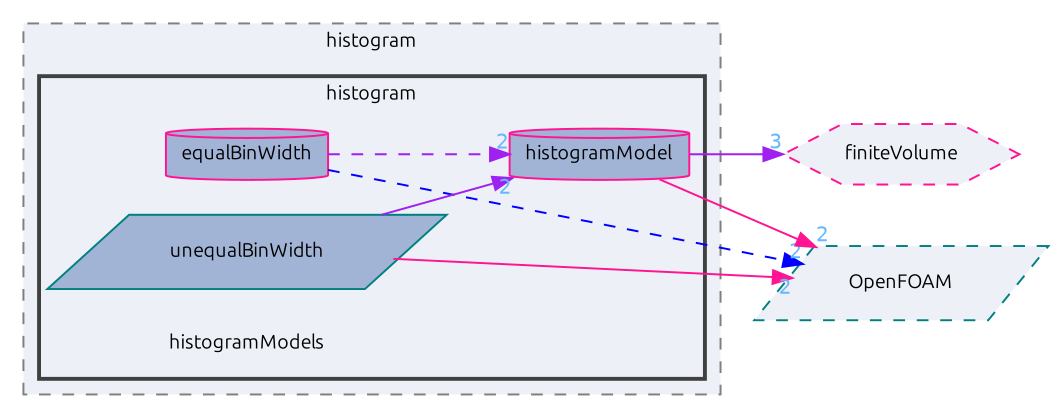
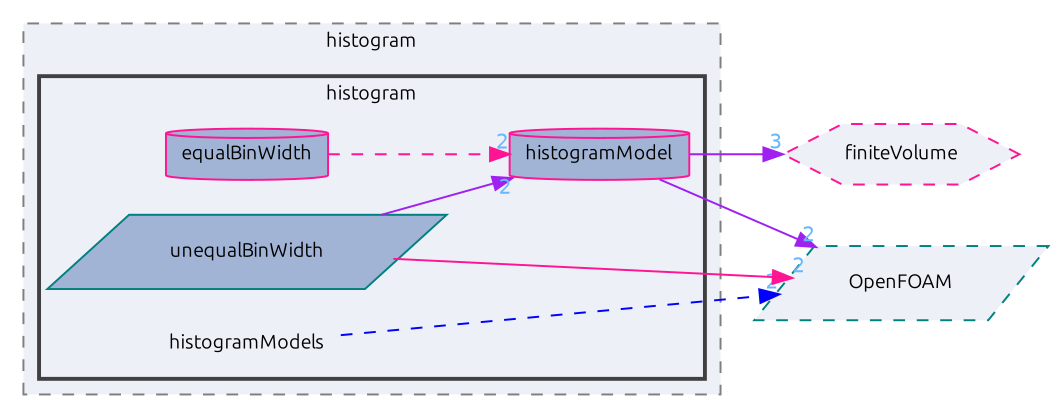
edge "equalBinWidth" -> "histogramModel": color purple -> deeppink
edge "histogramModel" -> "OpenFOAM": color deeppink -> purple
edge "equalBinWidth" -> "OpenFOAM": now "histogramModels" -> "OpenFOAM"
